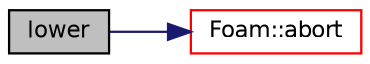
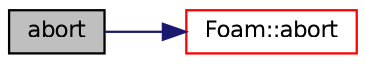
node "lower": label "lower" -> "abort"
